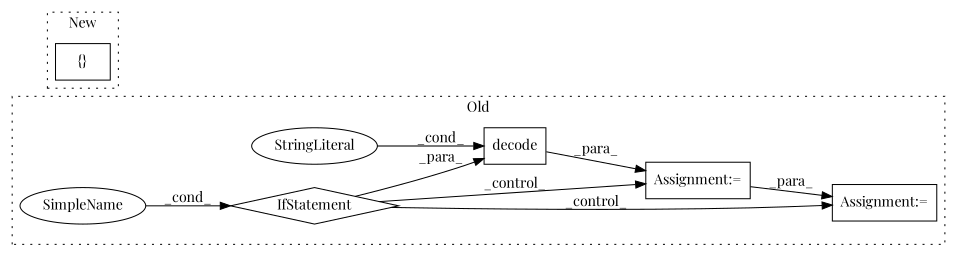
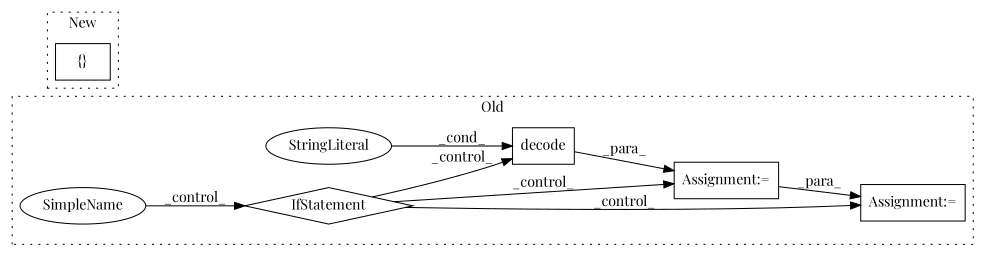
edge "IfStatement" -> "decode": label "_para_" -> "_control_"
edge "SimpleName" -> "IfStatement": label "_cond_" -> "_control_"
